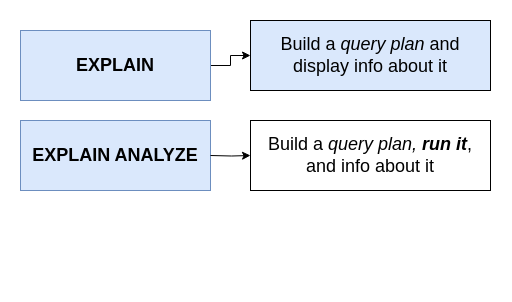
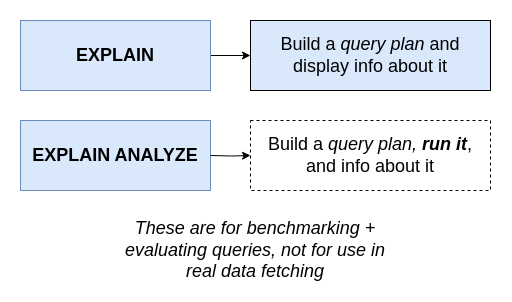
node "EXPLAIN": moved (116, 66) -> (116, 56)
node "Build a query plan, run it, and info about it": style solid -> dashed
node "These are for benchmarking + evaluating queries, not for use in real data fetching": added
